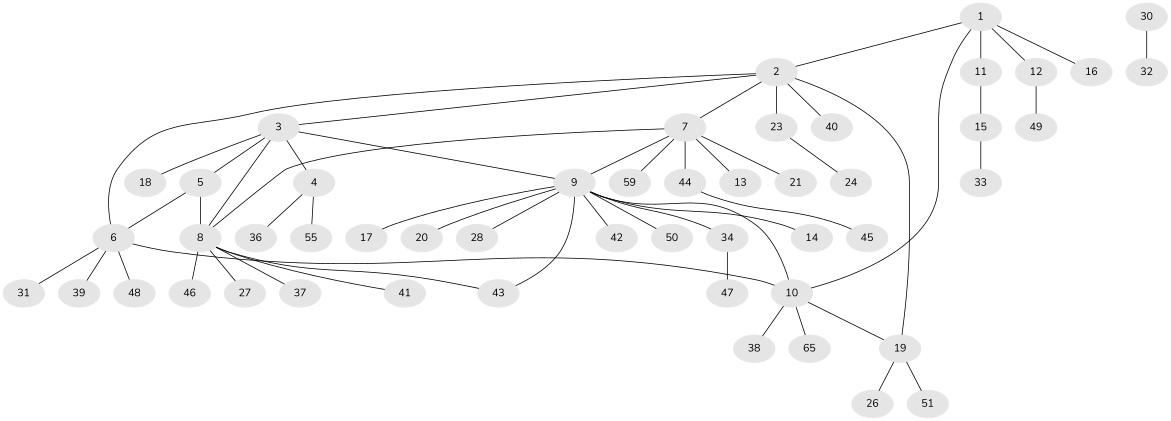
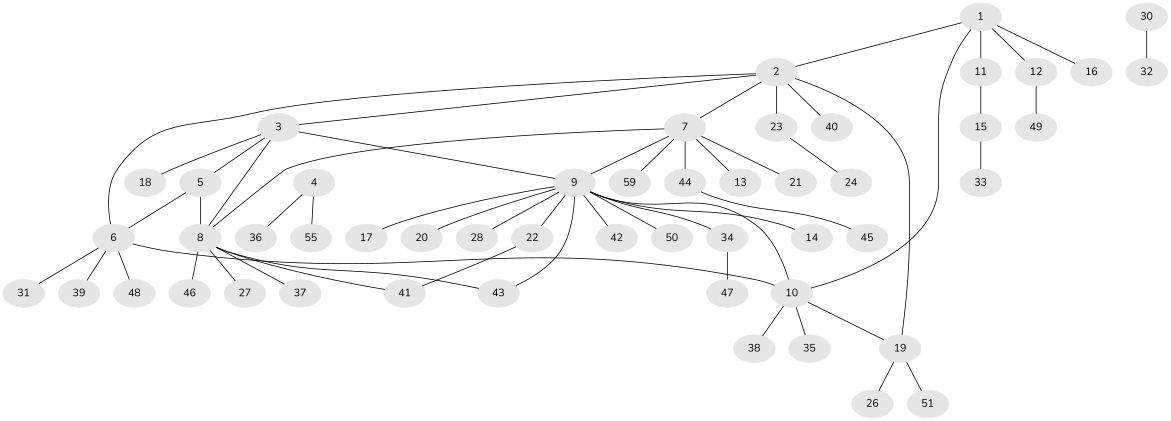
edge "3" -- "4": removed
node "22": added
node "65": label "65" -> "35"
